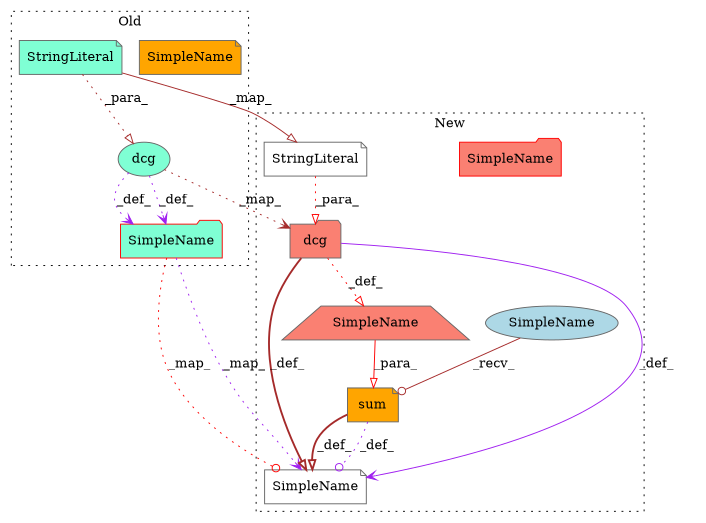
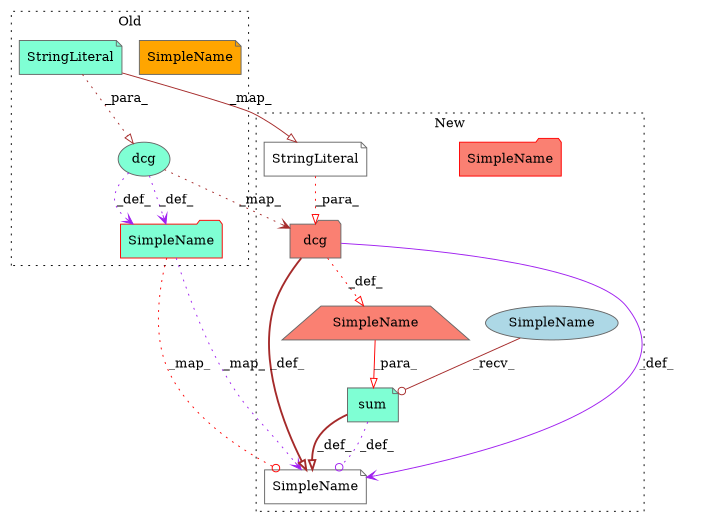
node "sum": fillcolor orange -> aquamarine
